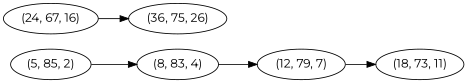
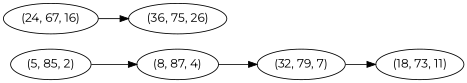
node "(8, 83, 4)": label "(8, 83, 4)" -> "(8, 87, 4)"
node "(12, 79, 7)": label "(12, 79, 7)" -> "(32, 79, 7)"
